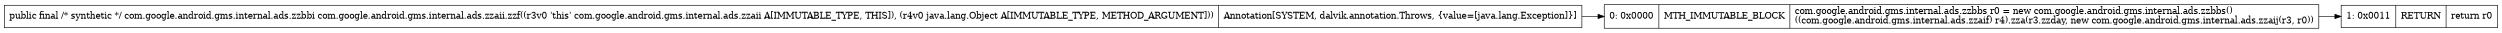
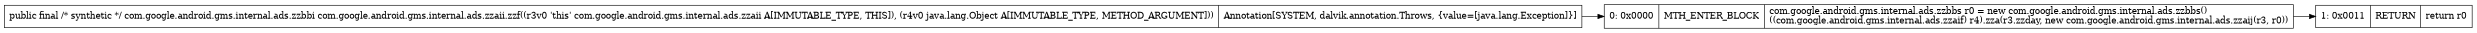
node "0: 0x0000": text "MTH_IMMUTABLE_BLOCK" -> "MTH_ENTER_BLOCK"
